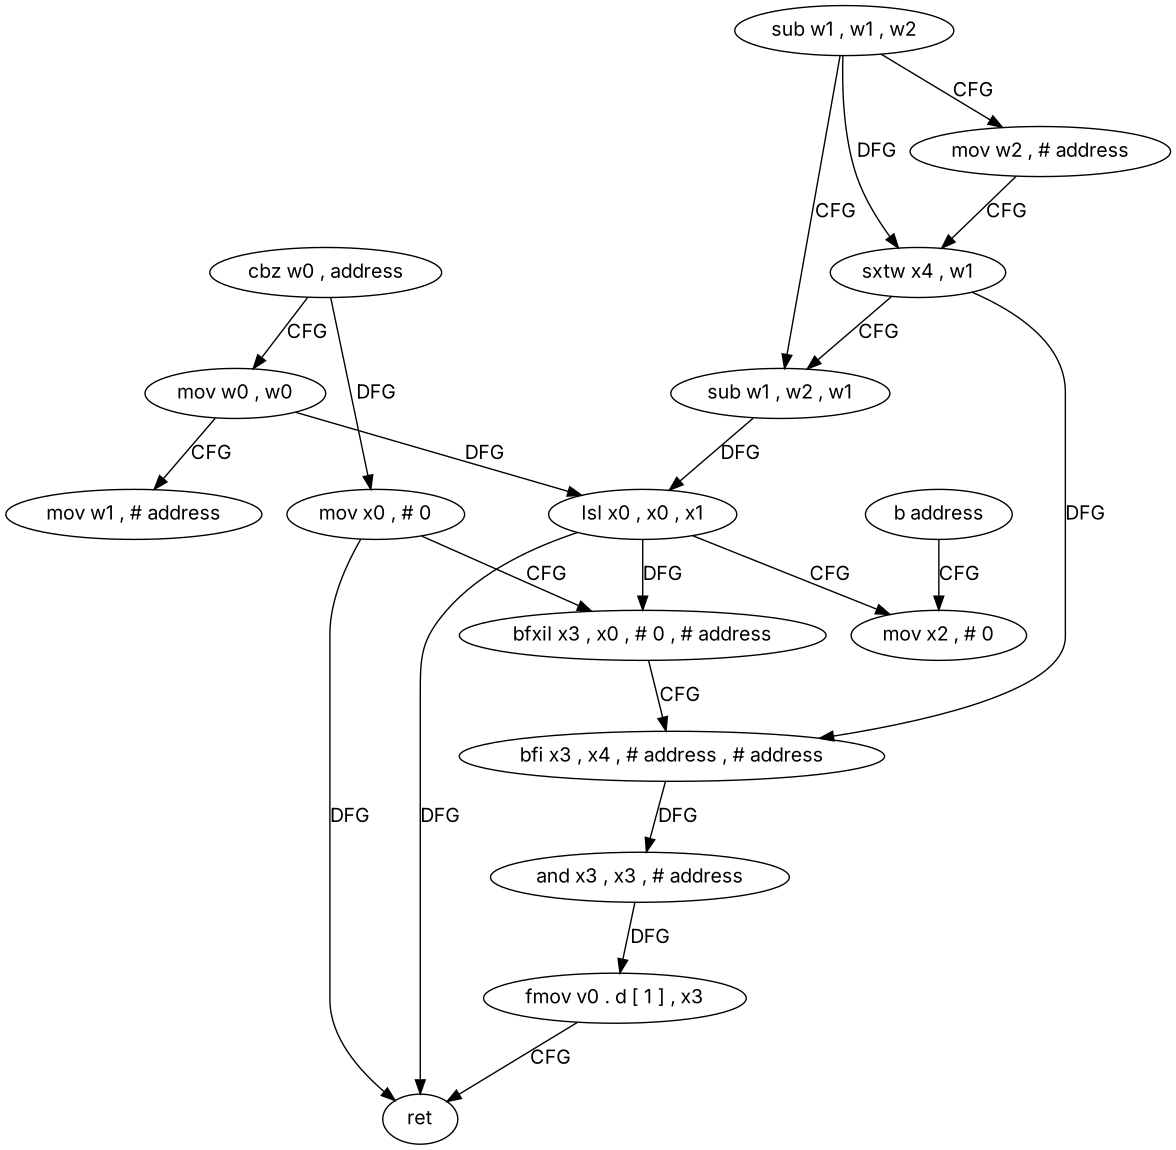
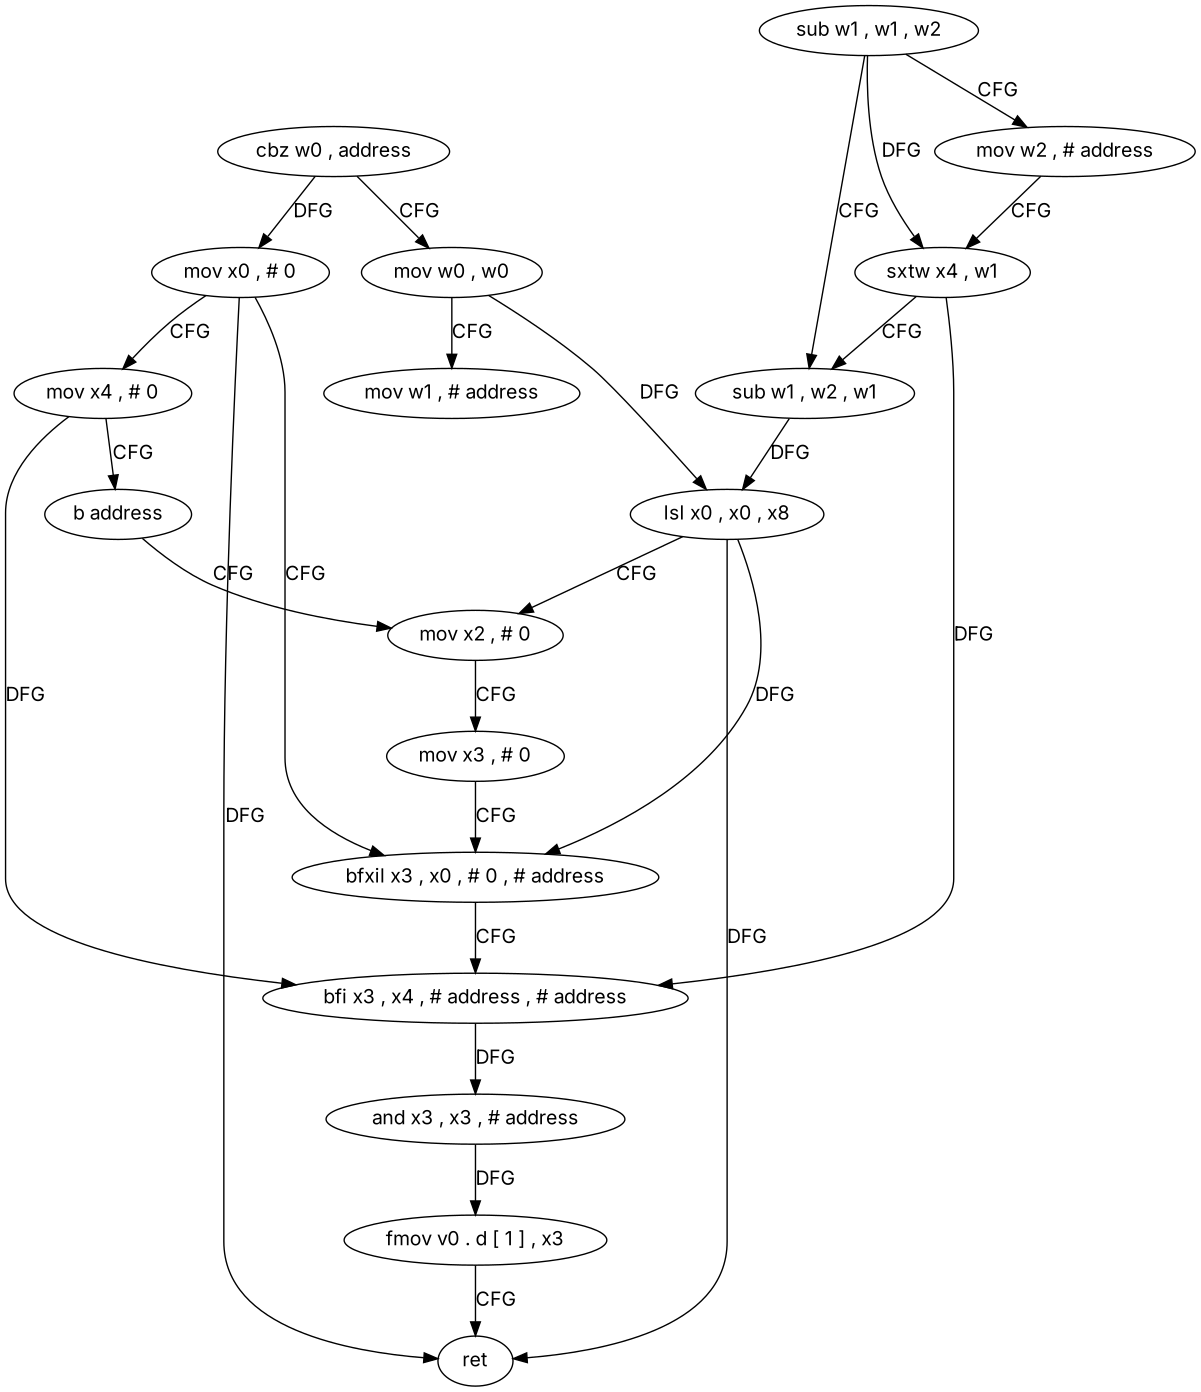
node "mov x4 , # 0": added
node "lsl x0 , x0 , x1": label "lsl x0 , x0 , x1" -> "lsl x0 , x0 , x8"
node "mov x3 , # 0": added
